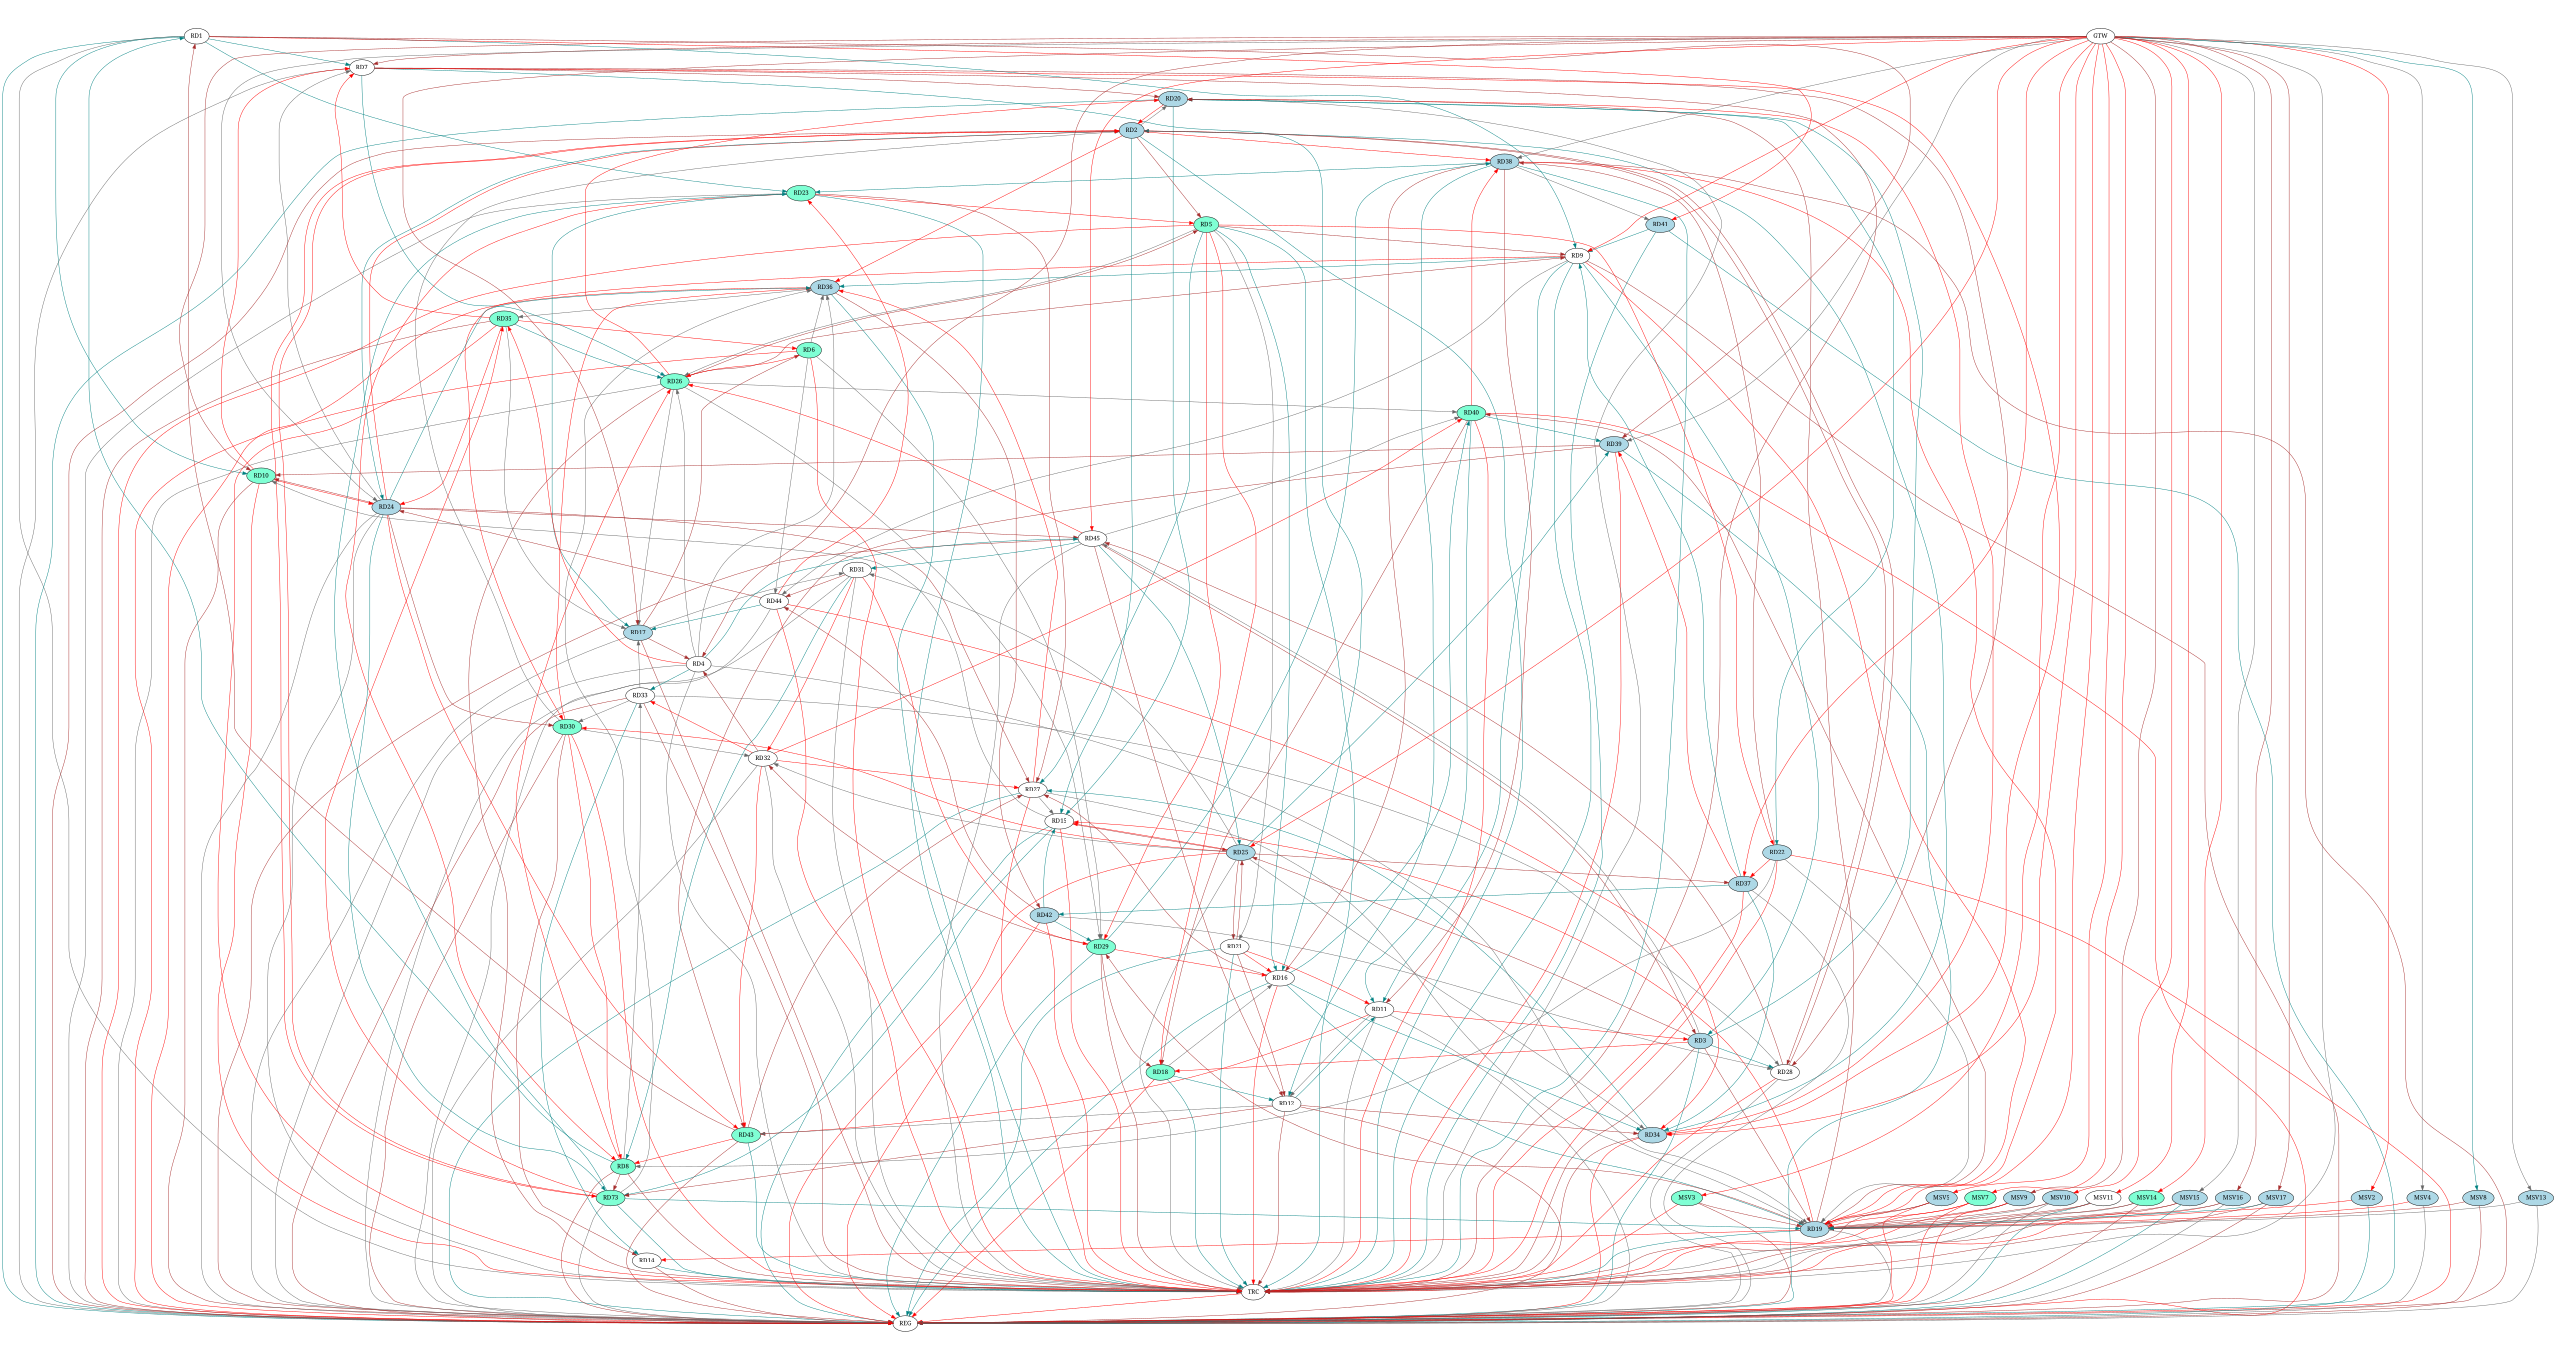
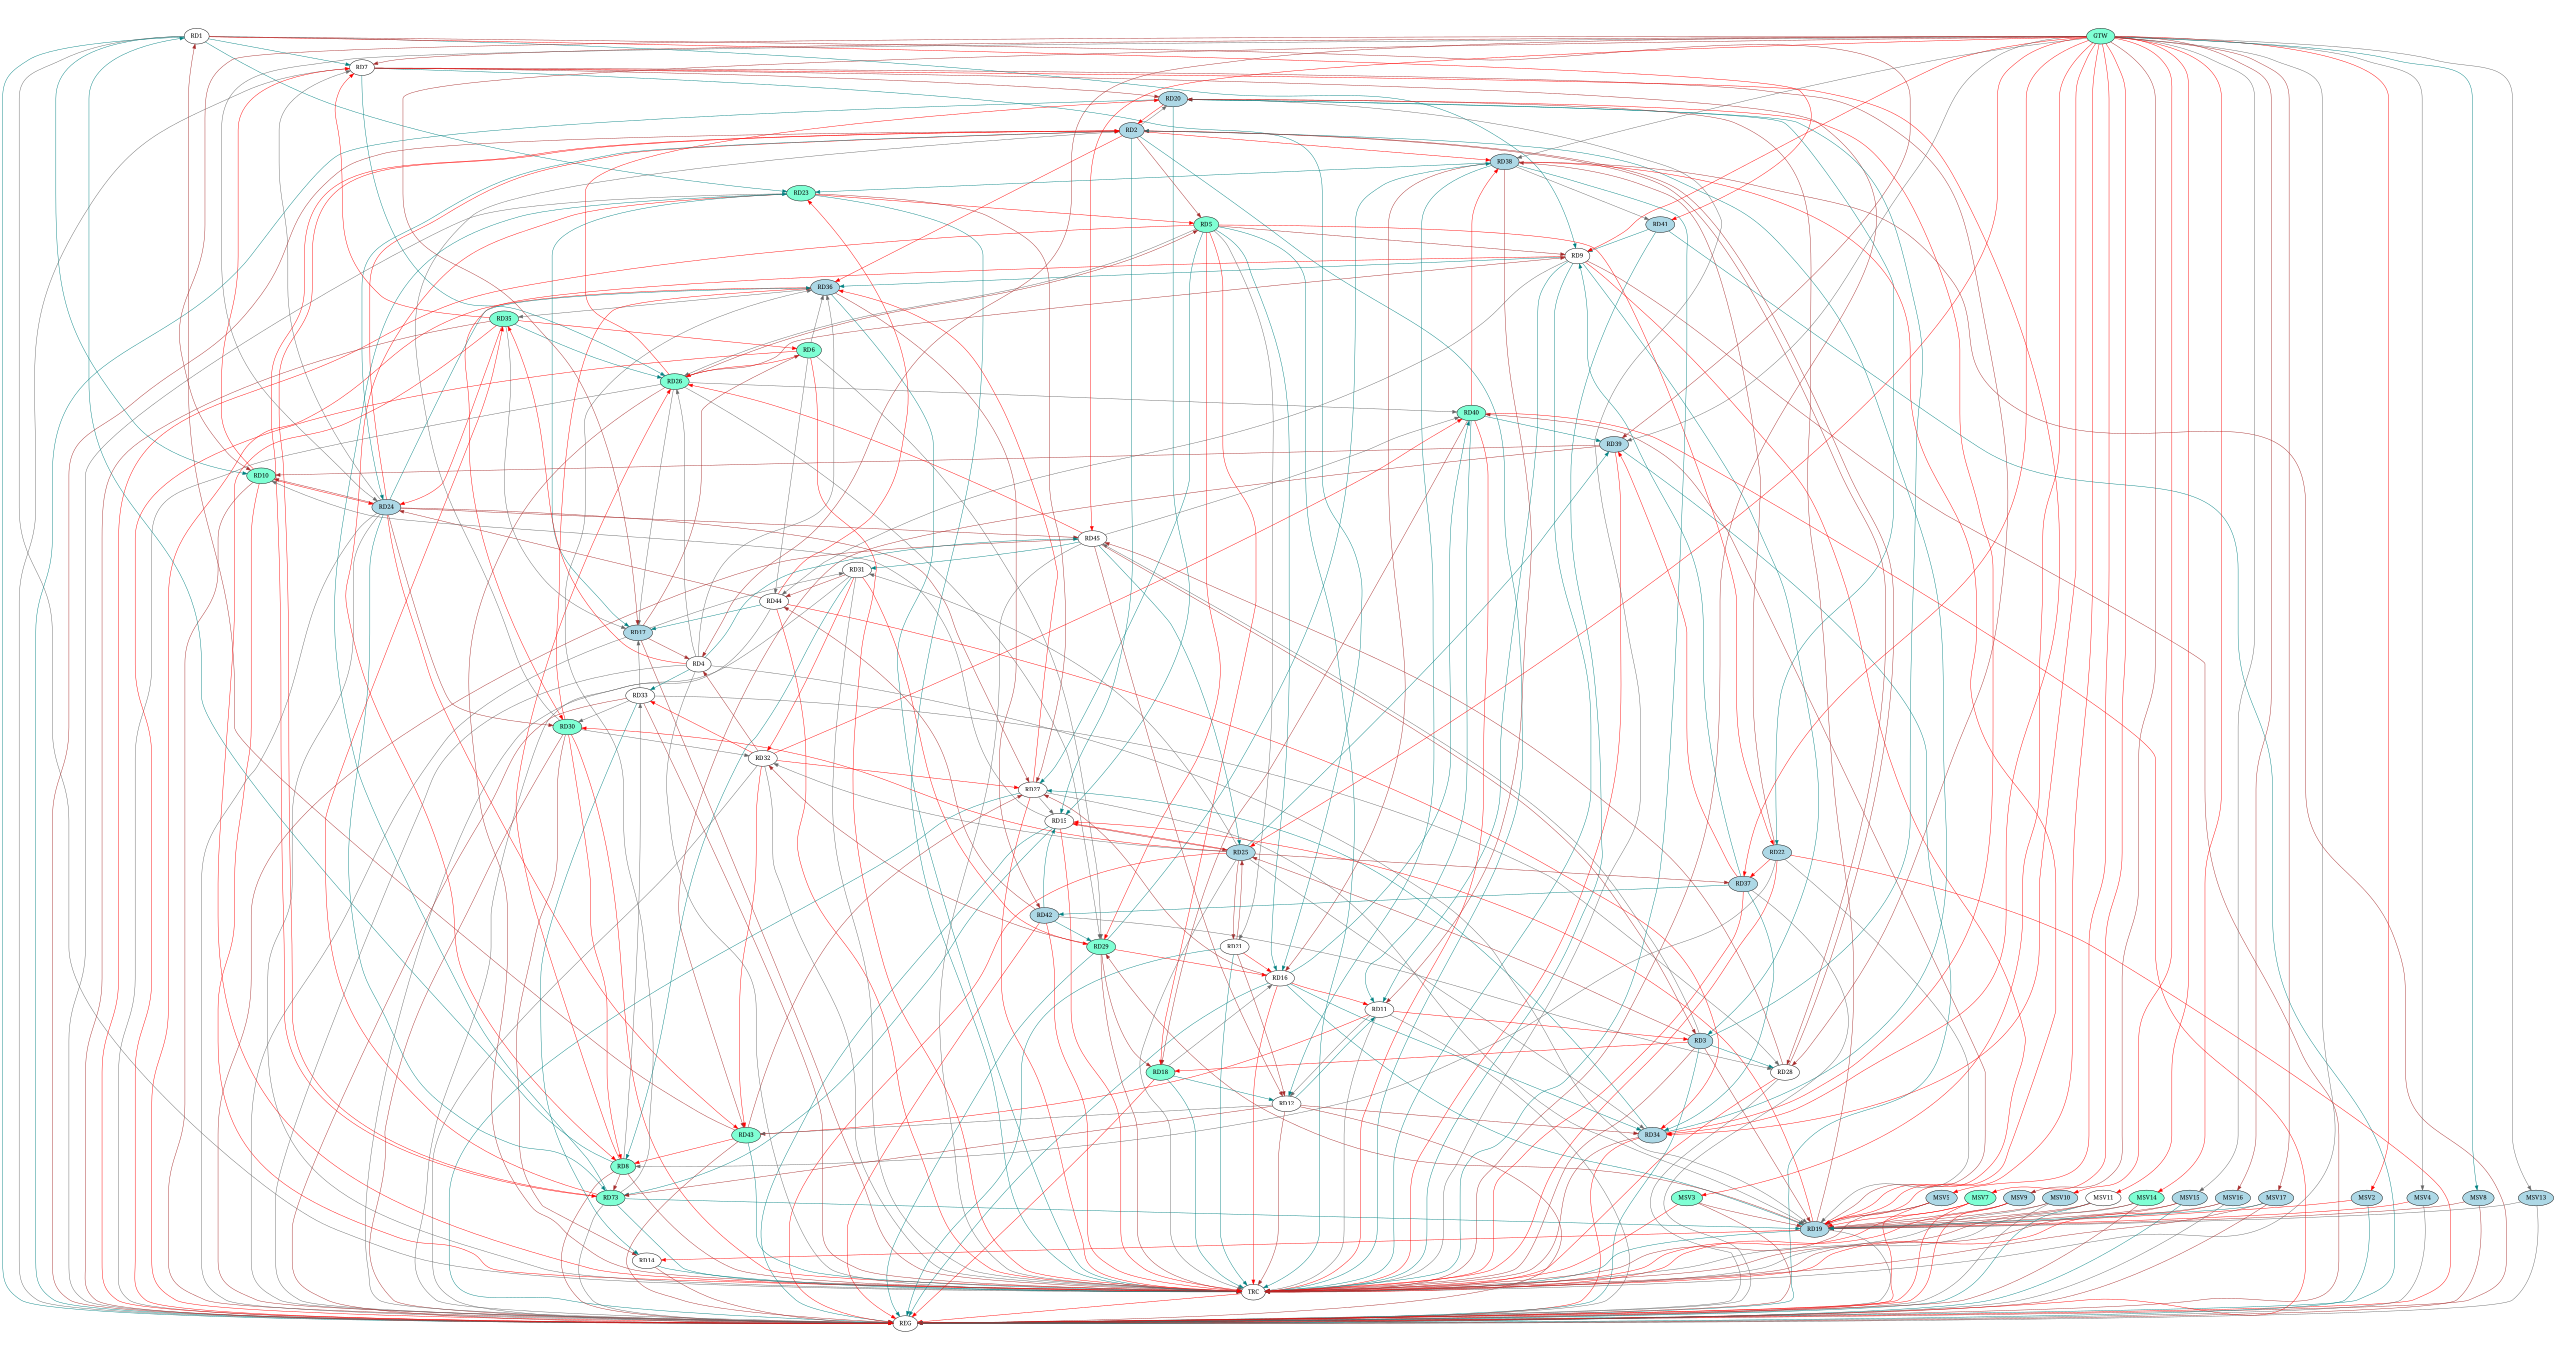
node "GTW": fillcolor white -> aquamarine
edge "RD21" -> "RD11": now "RD16" -> "RD11"
